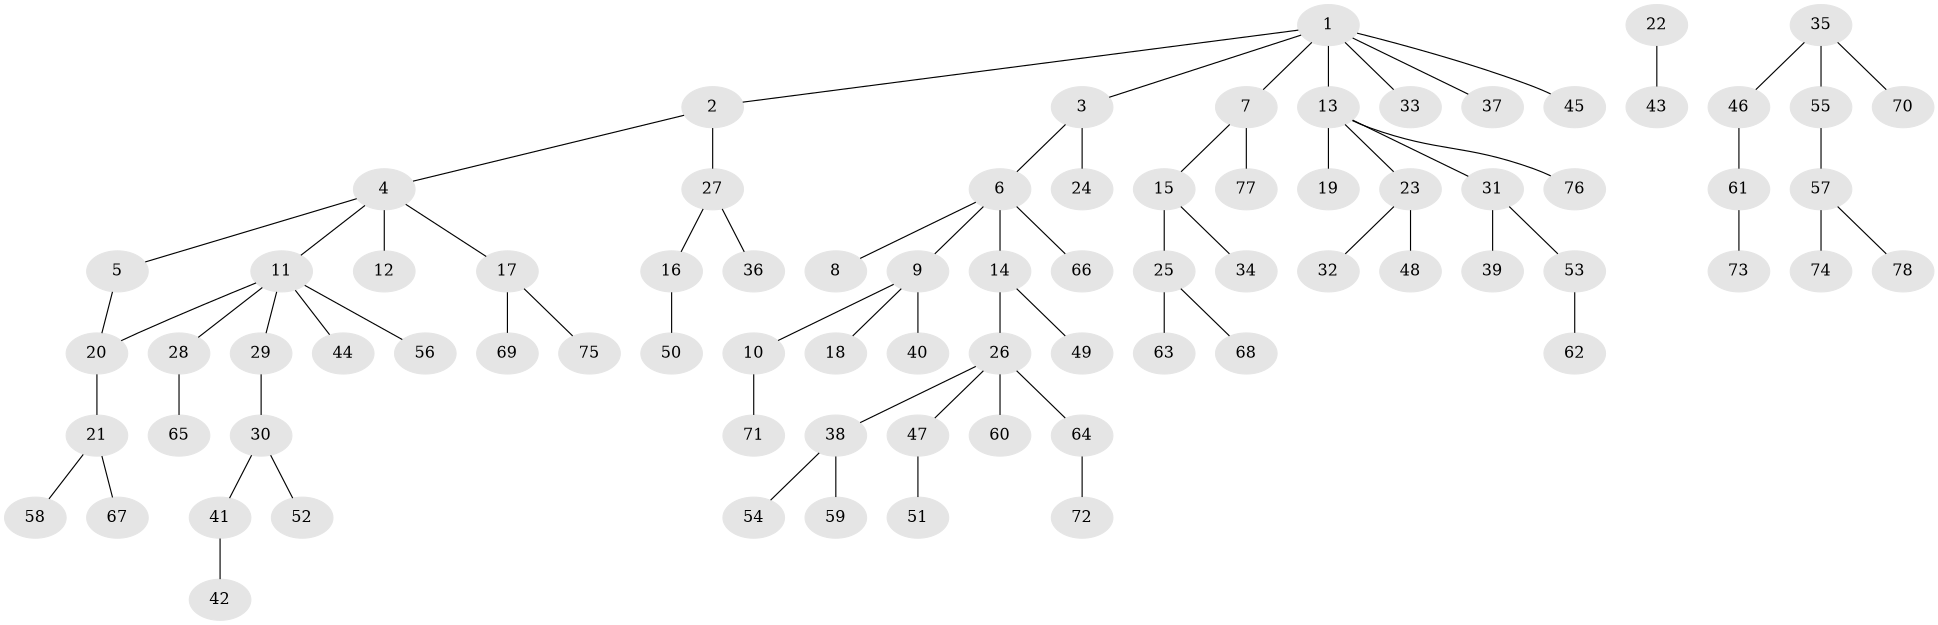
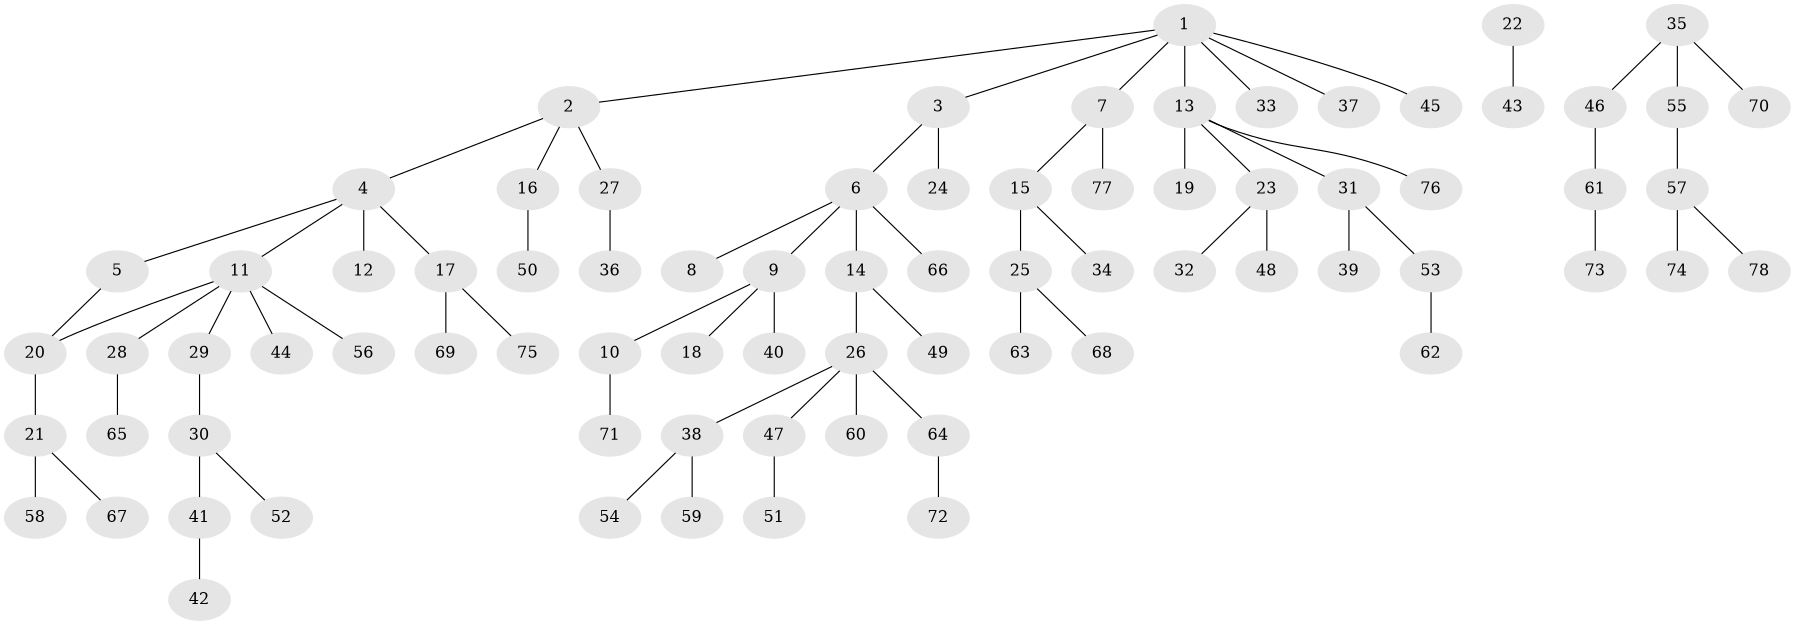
edge "27" -- "16": now "2" -- "16"
